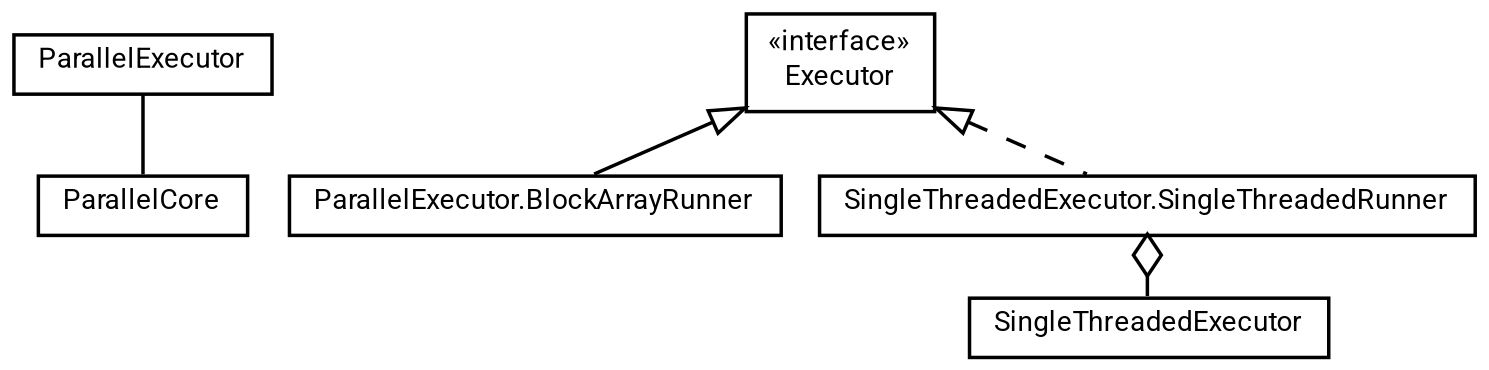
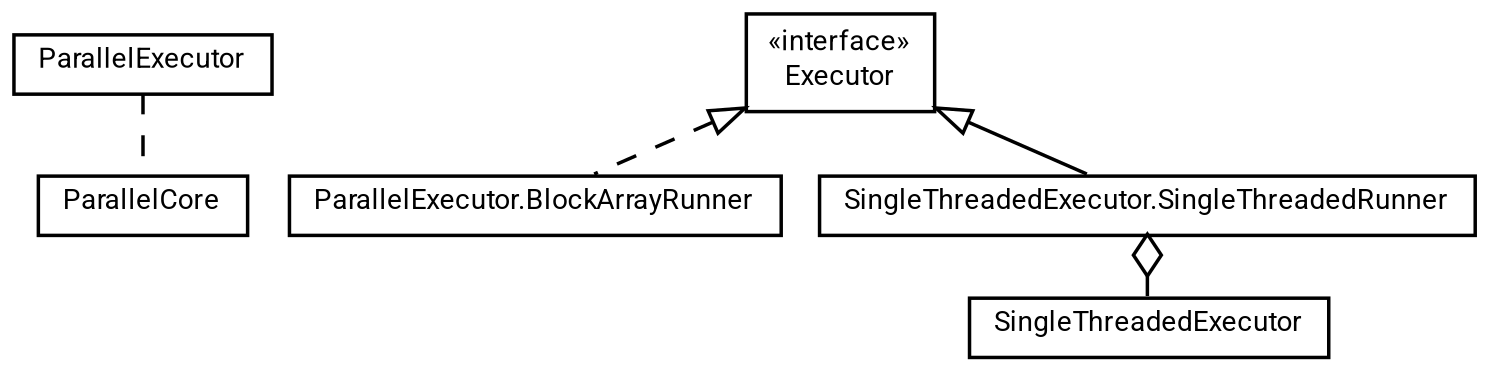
edge "ParallelExecutor" -- "ParallelCore": style solid -> dashed
edge "ParallelExecutor.BlockArrayRunner" -> "Executor": style solid -> dashed
edge "SingleThreadedExecutor.SingleThreadedRunner" -> "Executor": style dashed -> solid
